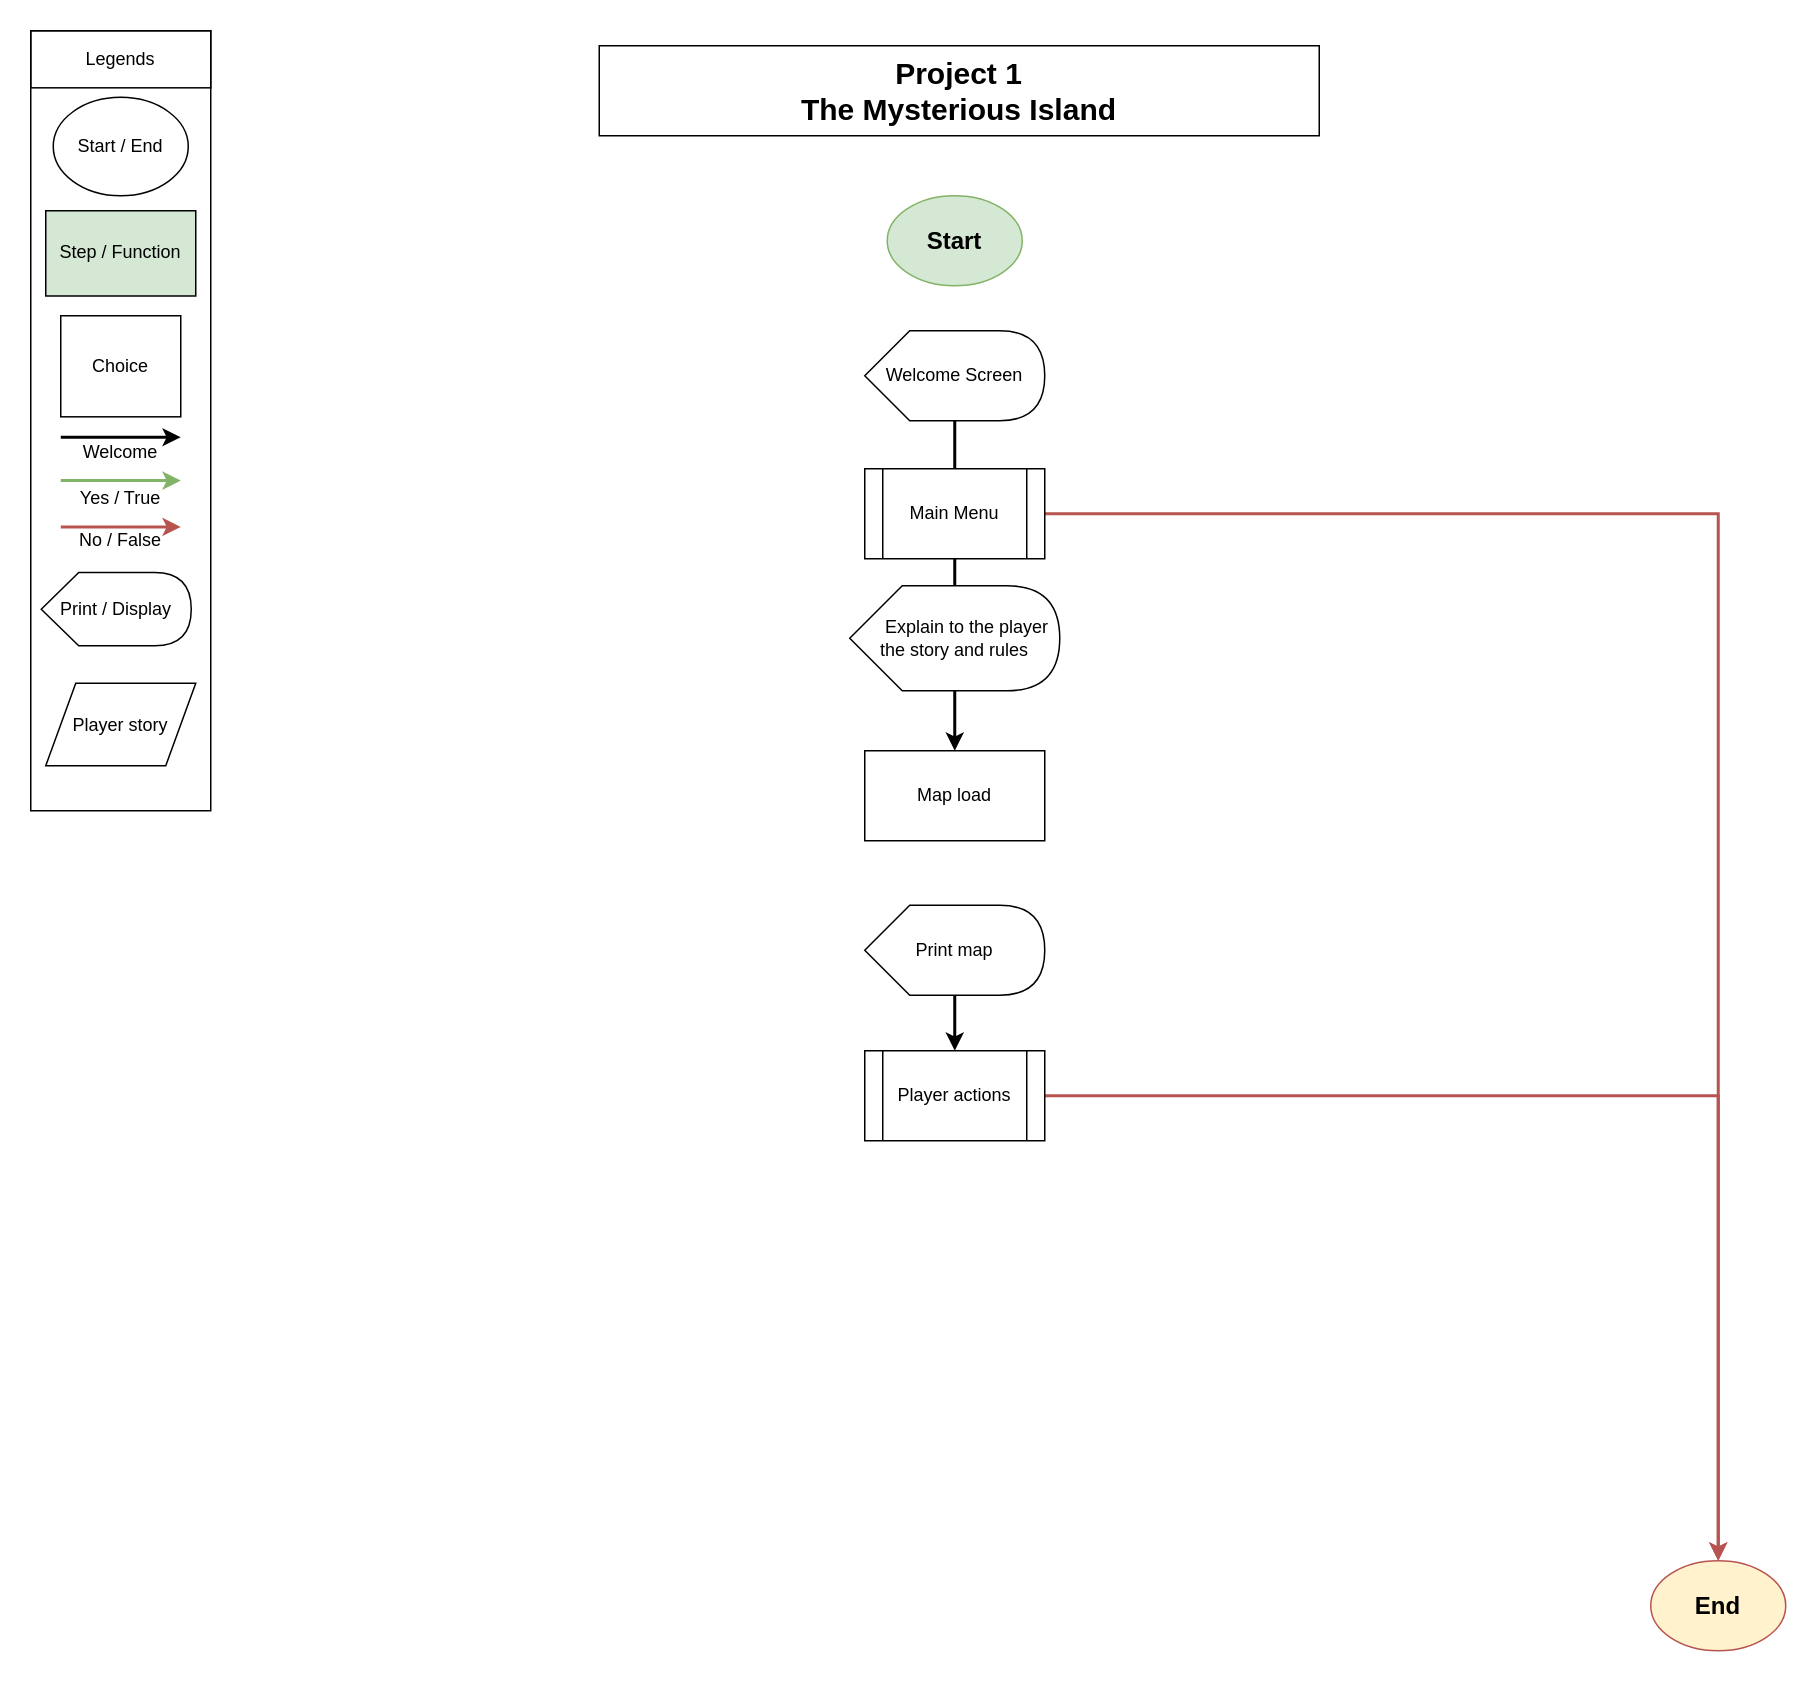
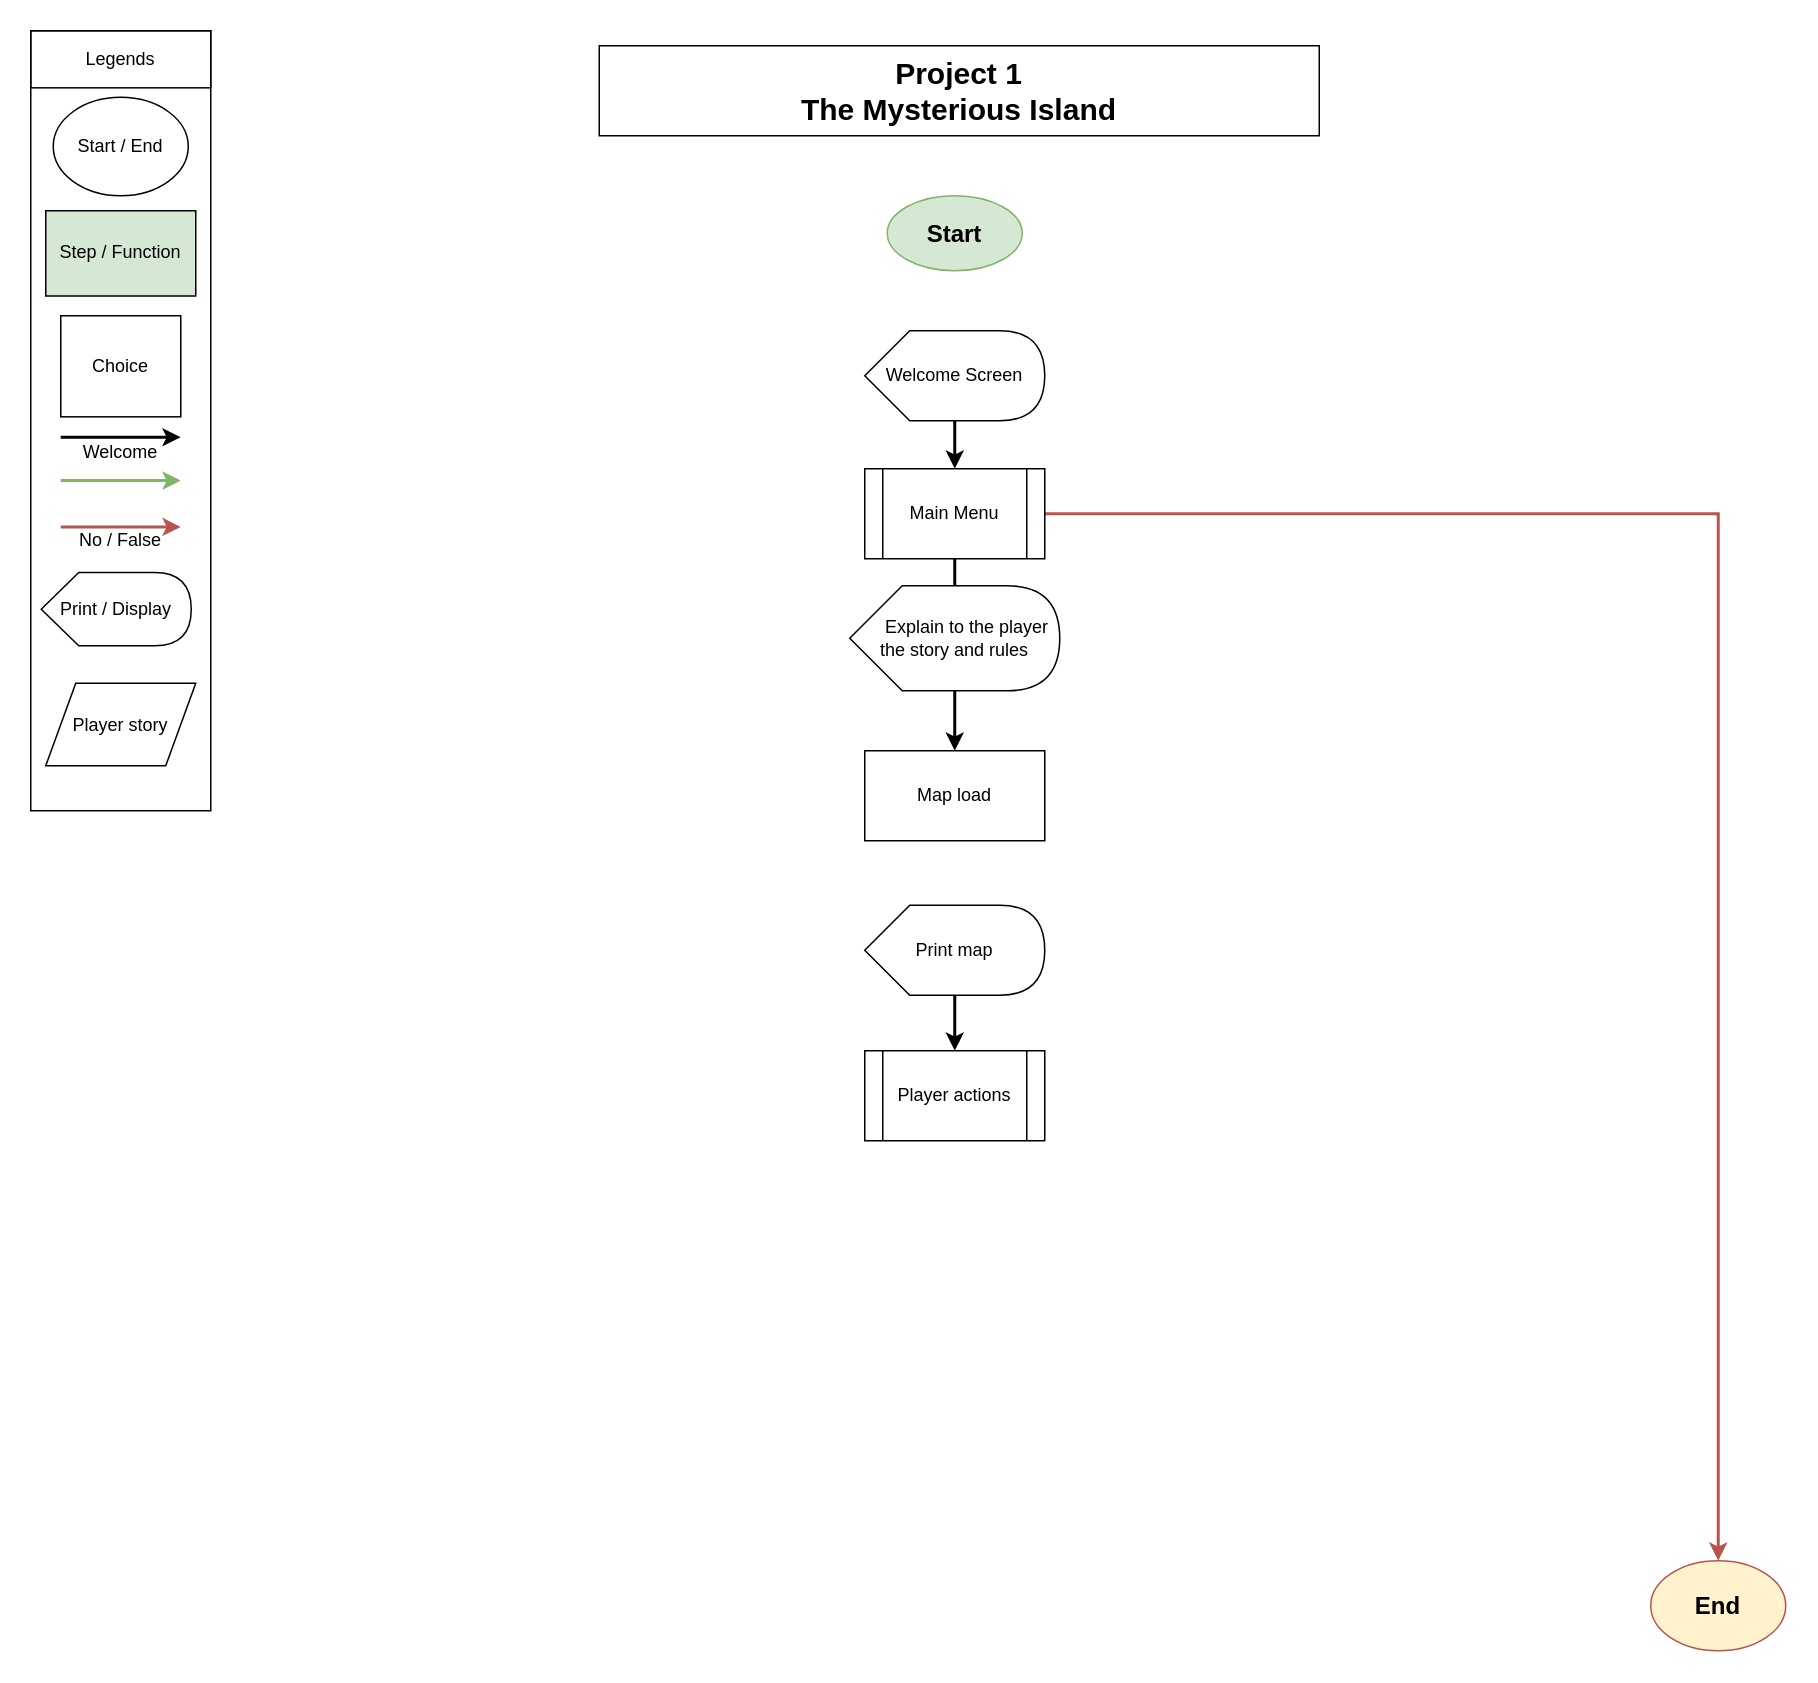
node "Start": size 135x90 -> 135x75
edge "Welcome Screen" -- "Main Menu": arrowhead none -> classic
node "Yes / True": removed
edge "Player actions" -> "End": removed
